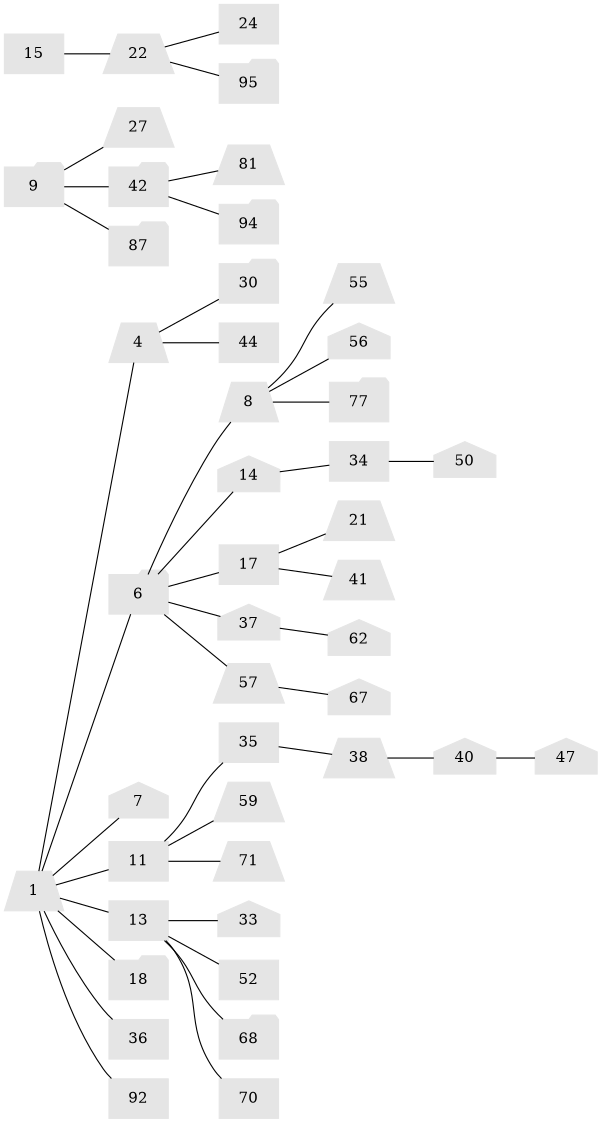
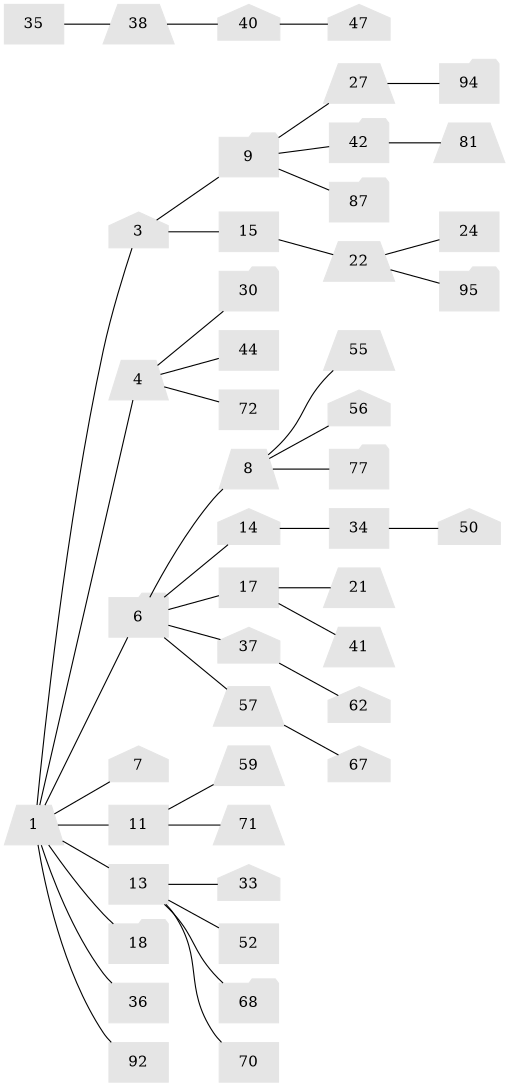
edge "42" -- "94": now "27" -- "94"
node "3": added
node "72": added
edge "35" -- "11": removed
